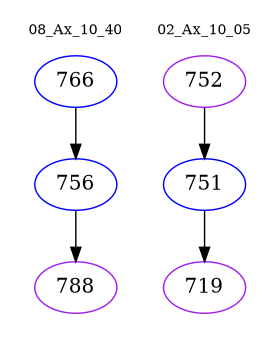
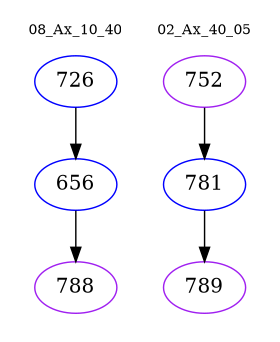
cluster "02_Ax_10_05": label "02_Ax_10_05" -> "02_Ax_40_05"
node "766": label "766" -> "726"
node "756": label "756" -> "656"
node "751": label "751" -> "781"
node "719": label "719" -> "789"
